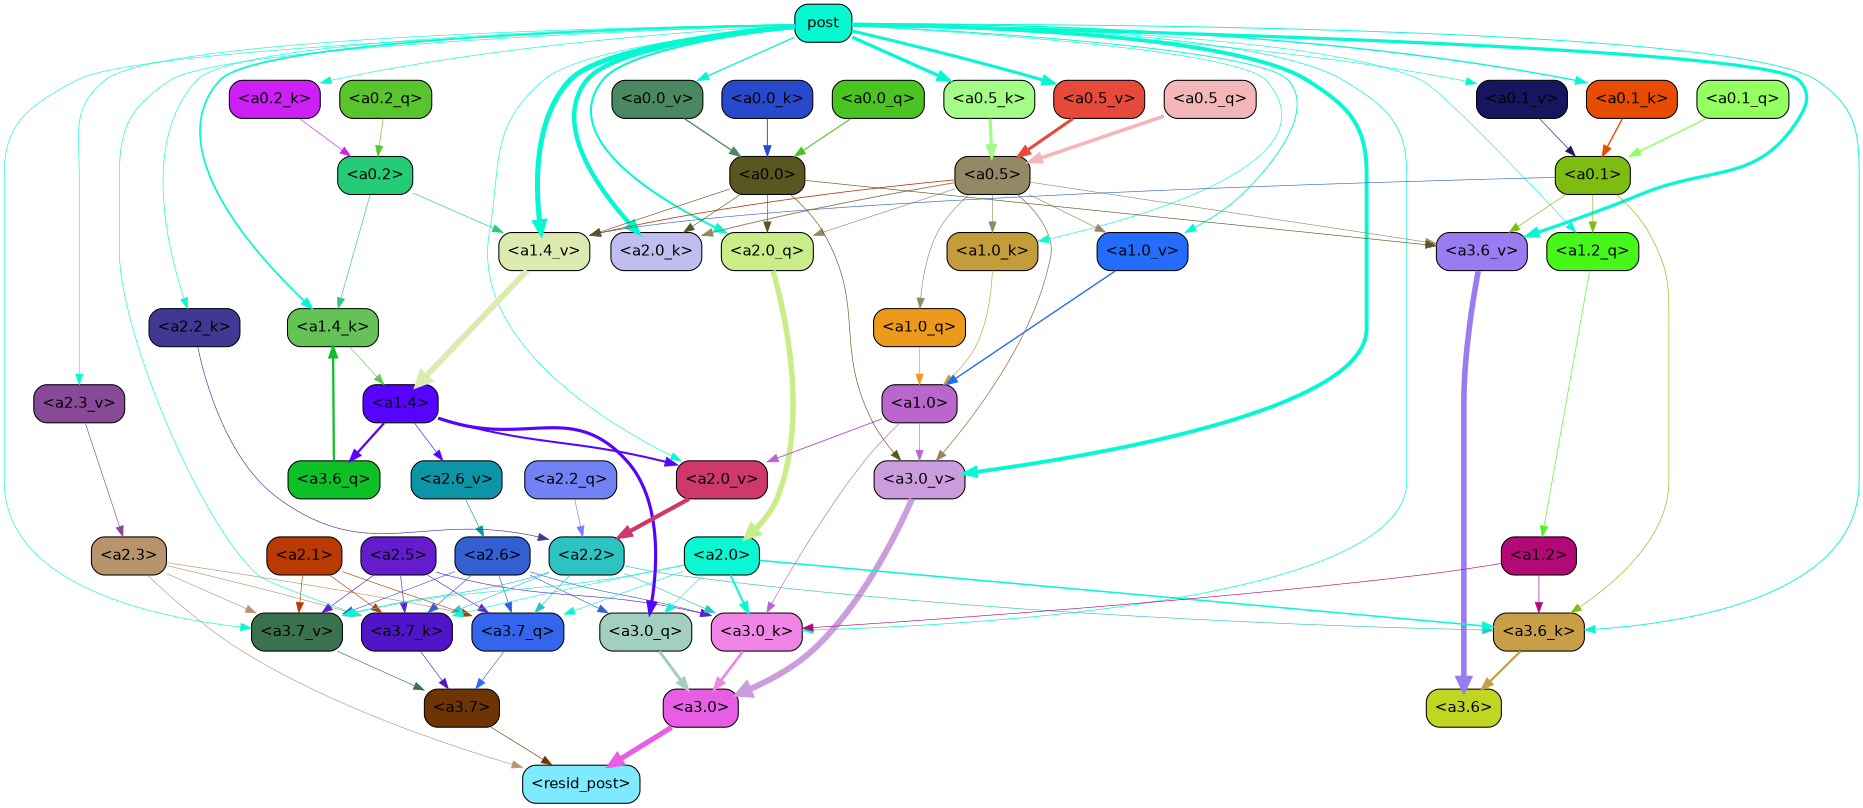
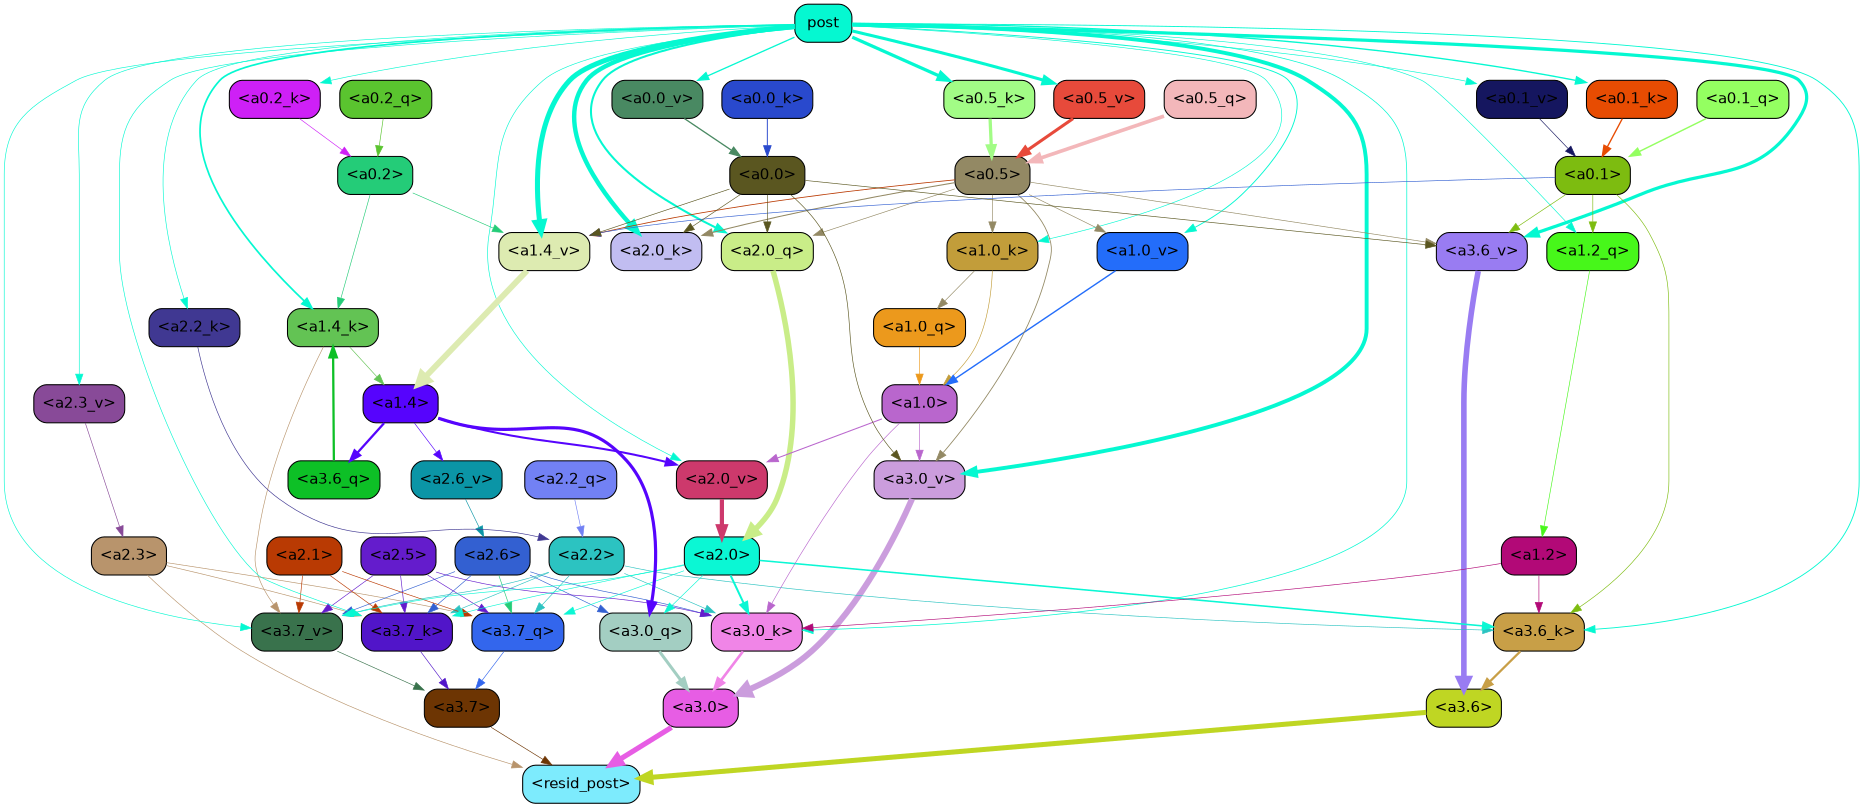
node "<a0.0_q>": removed
edge "<a0.5>" -> "<a1.0_q>": now "<a1.0_k>" -> "<a1.0_q>"
edge "<a2.0_v>" -> "<a2.2>": now "<a2.0_v>" -> "<a2.0>"
edge "<a2.6>" -> "<a3.7_q>": color #3360d1 -> #24cc78
edge "<a2.3>" -> "<a3.7_v>": now "<a1.4_k>" -> "<a3.7_v>"
edge "<a3.6>" -> "<resid_post>": added
